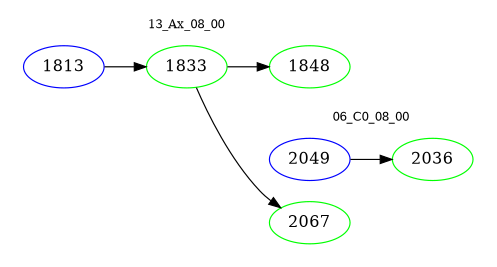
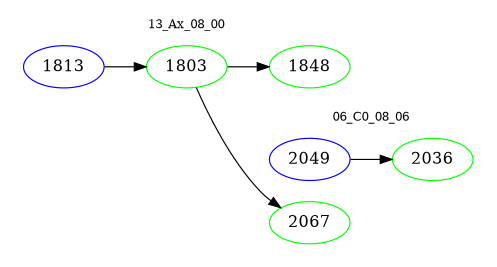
node "1833": label "1833" -> "1803"
cluster "06_C0_08_00": label "06_C0_08_00" -> "06_C0_08_06"
